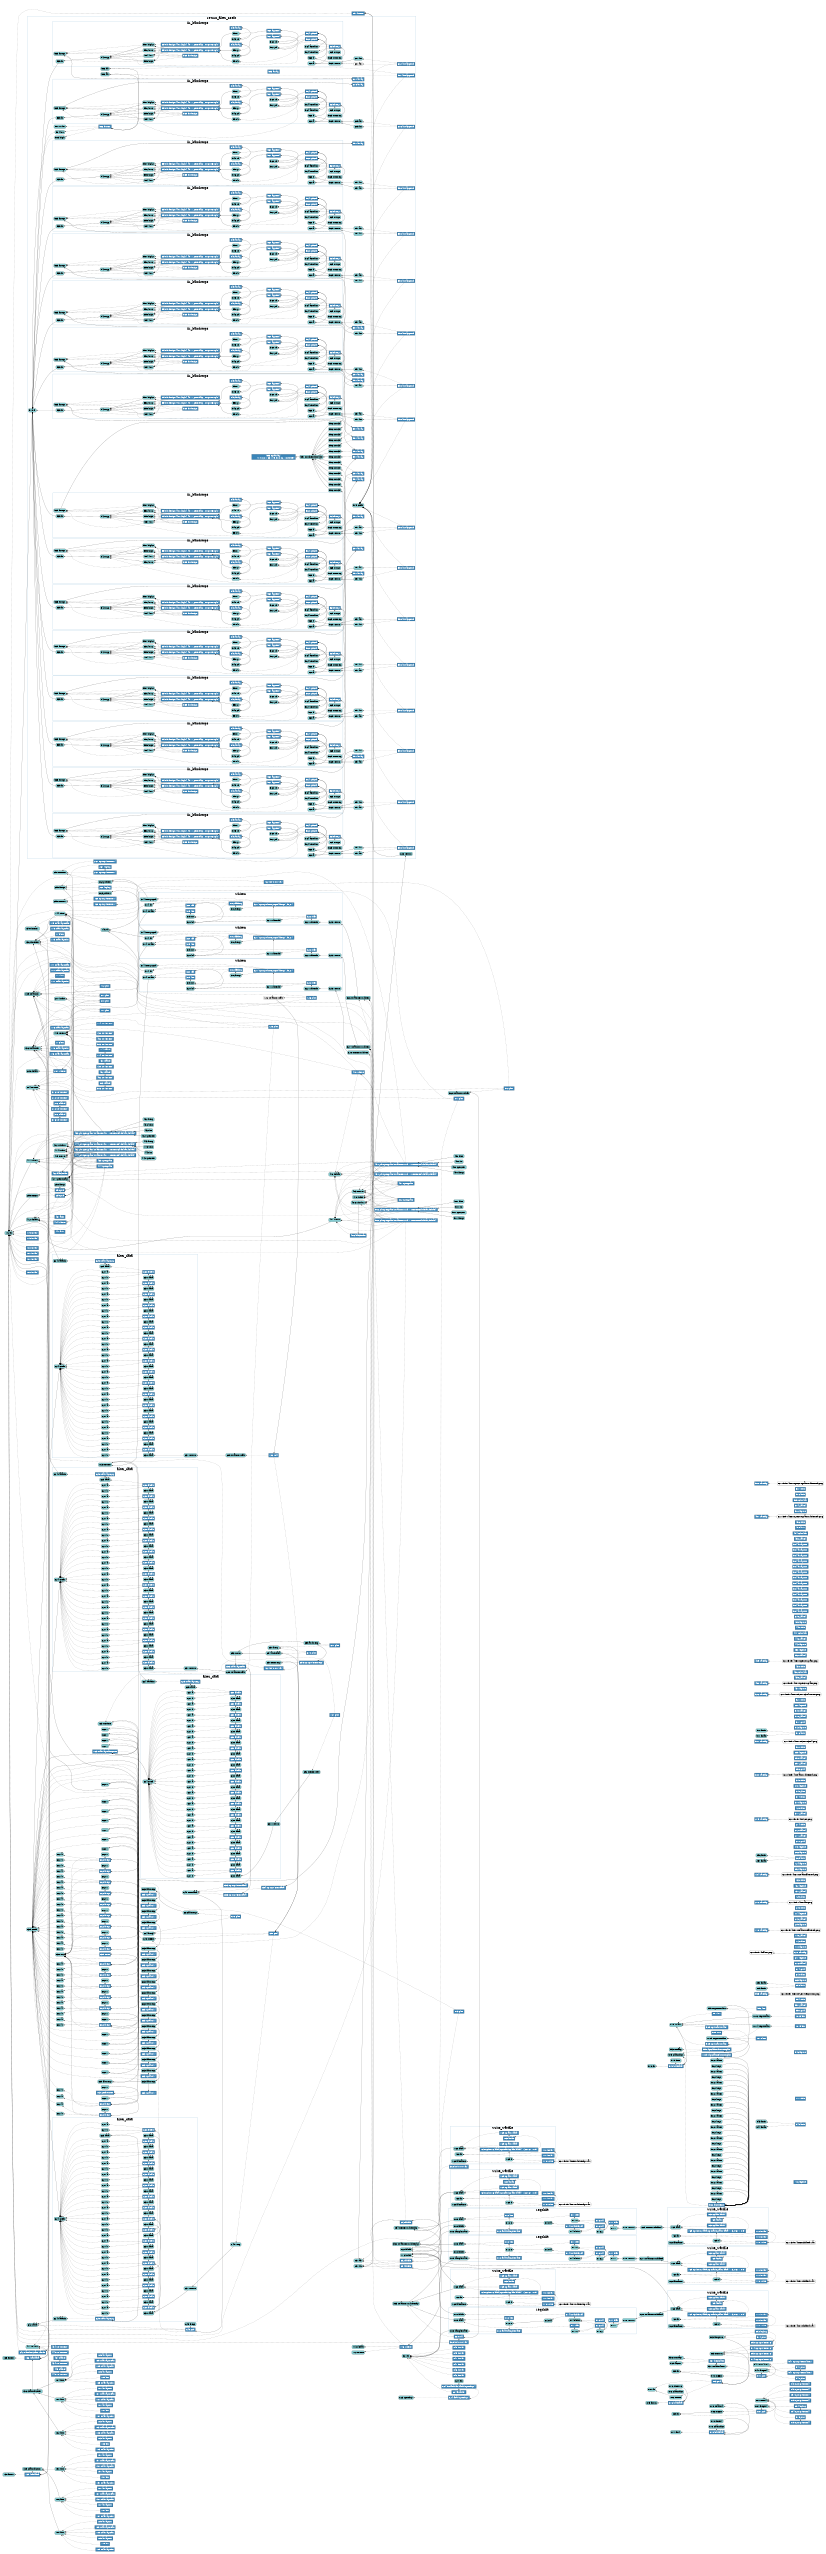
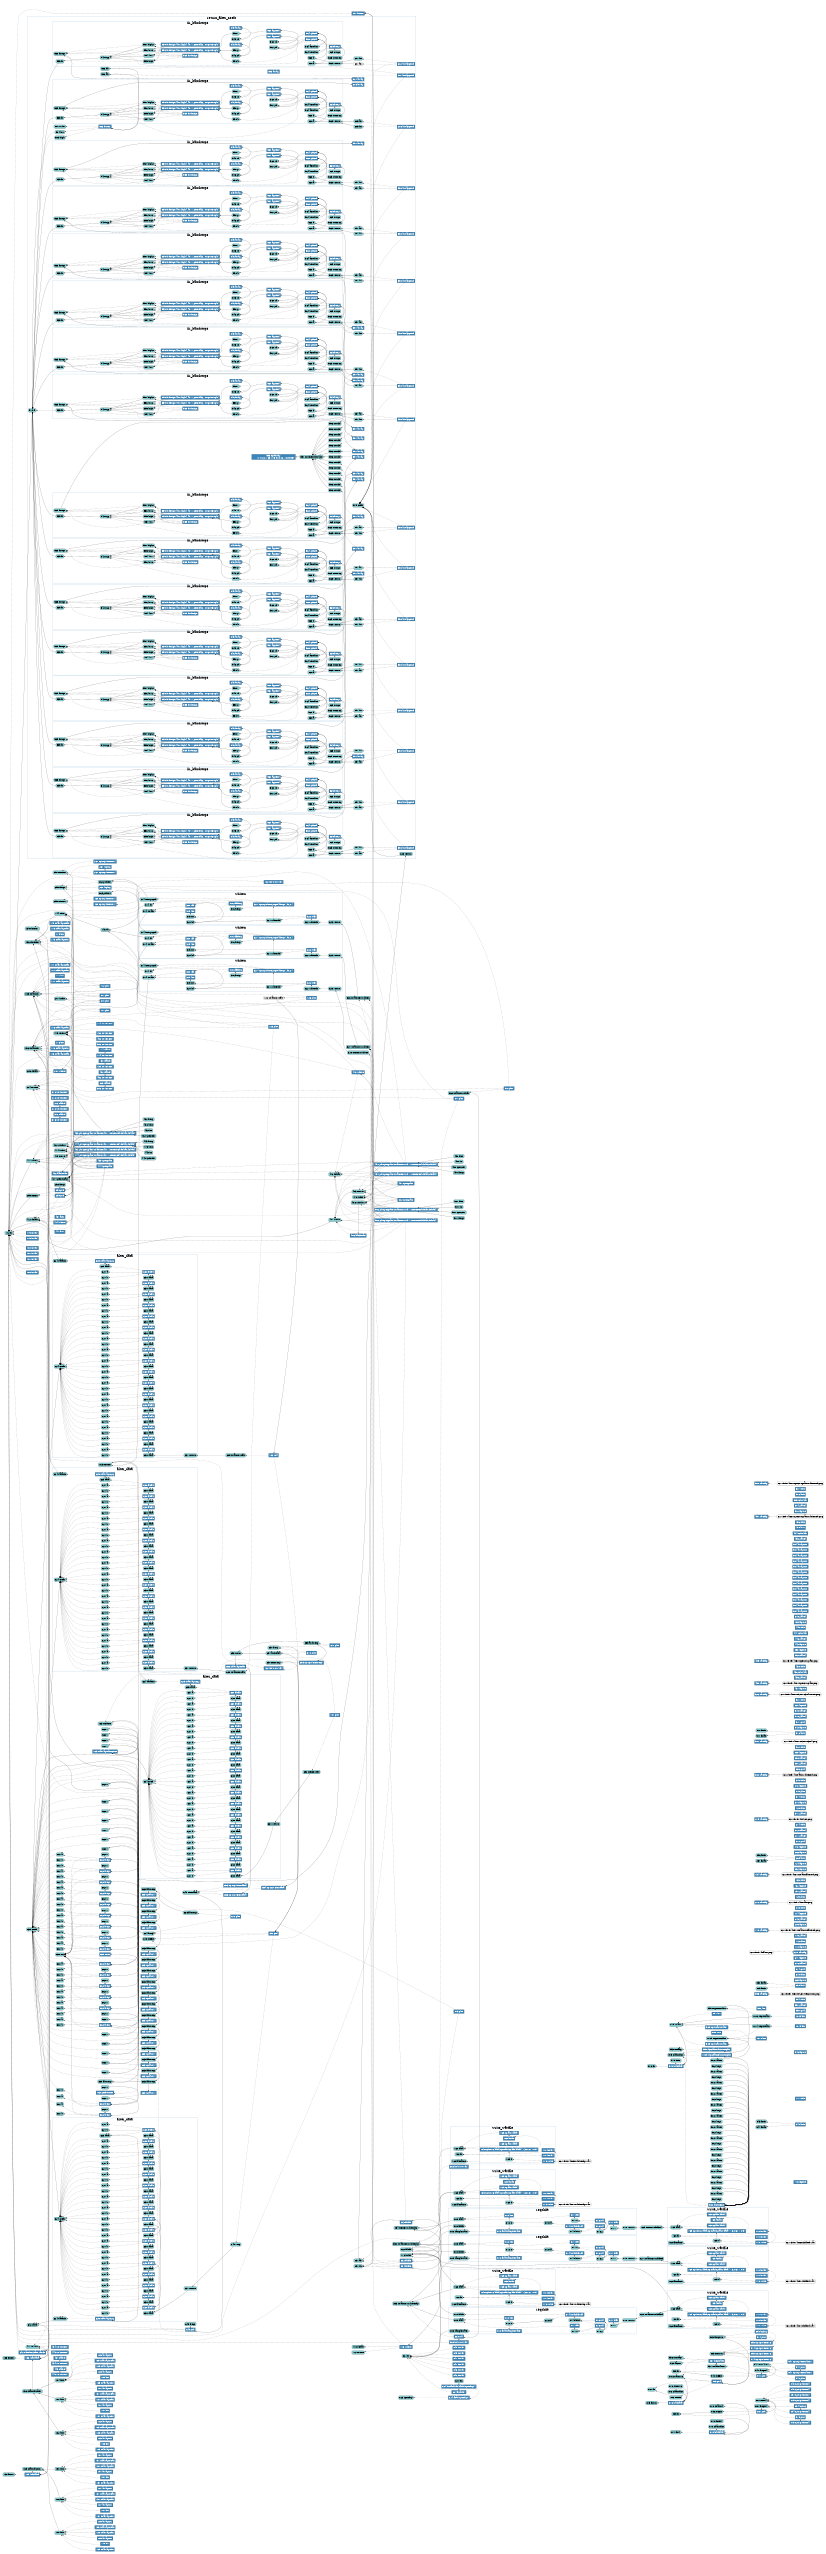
edge "678 savefig" -> "GW150914_filter.png": reversed
node "876 strain_16": added
